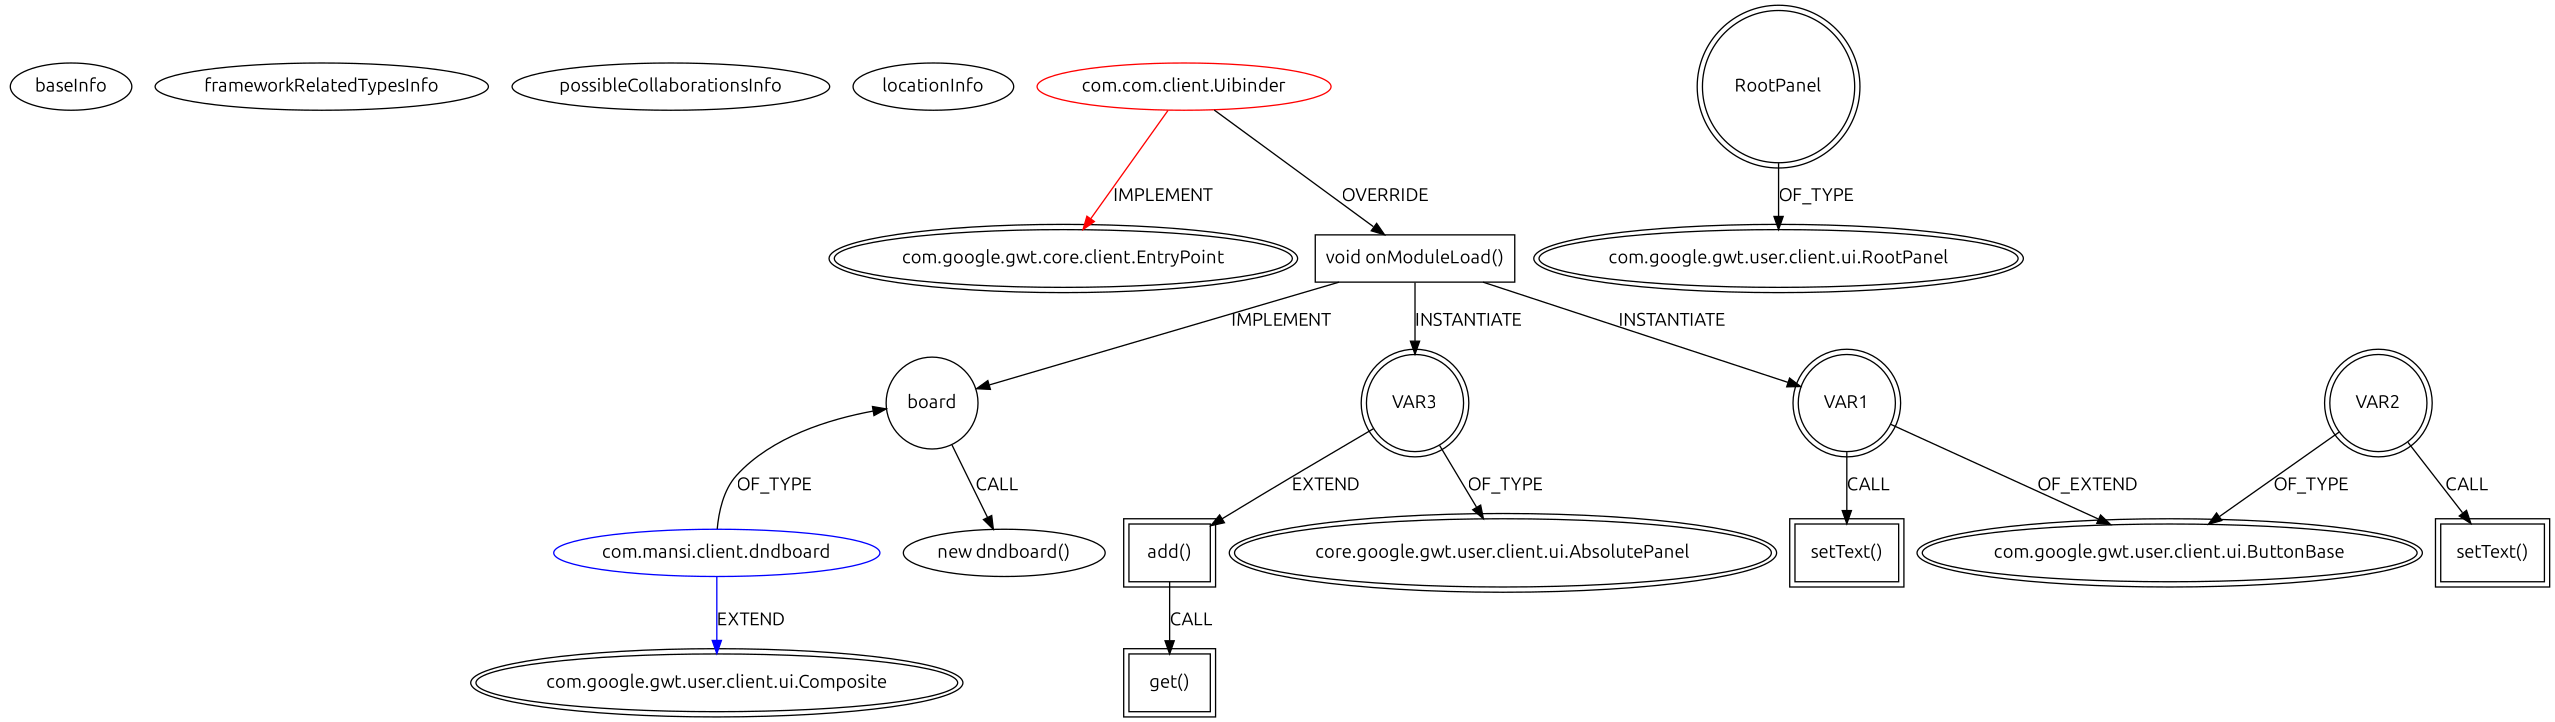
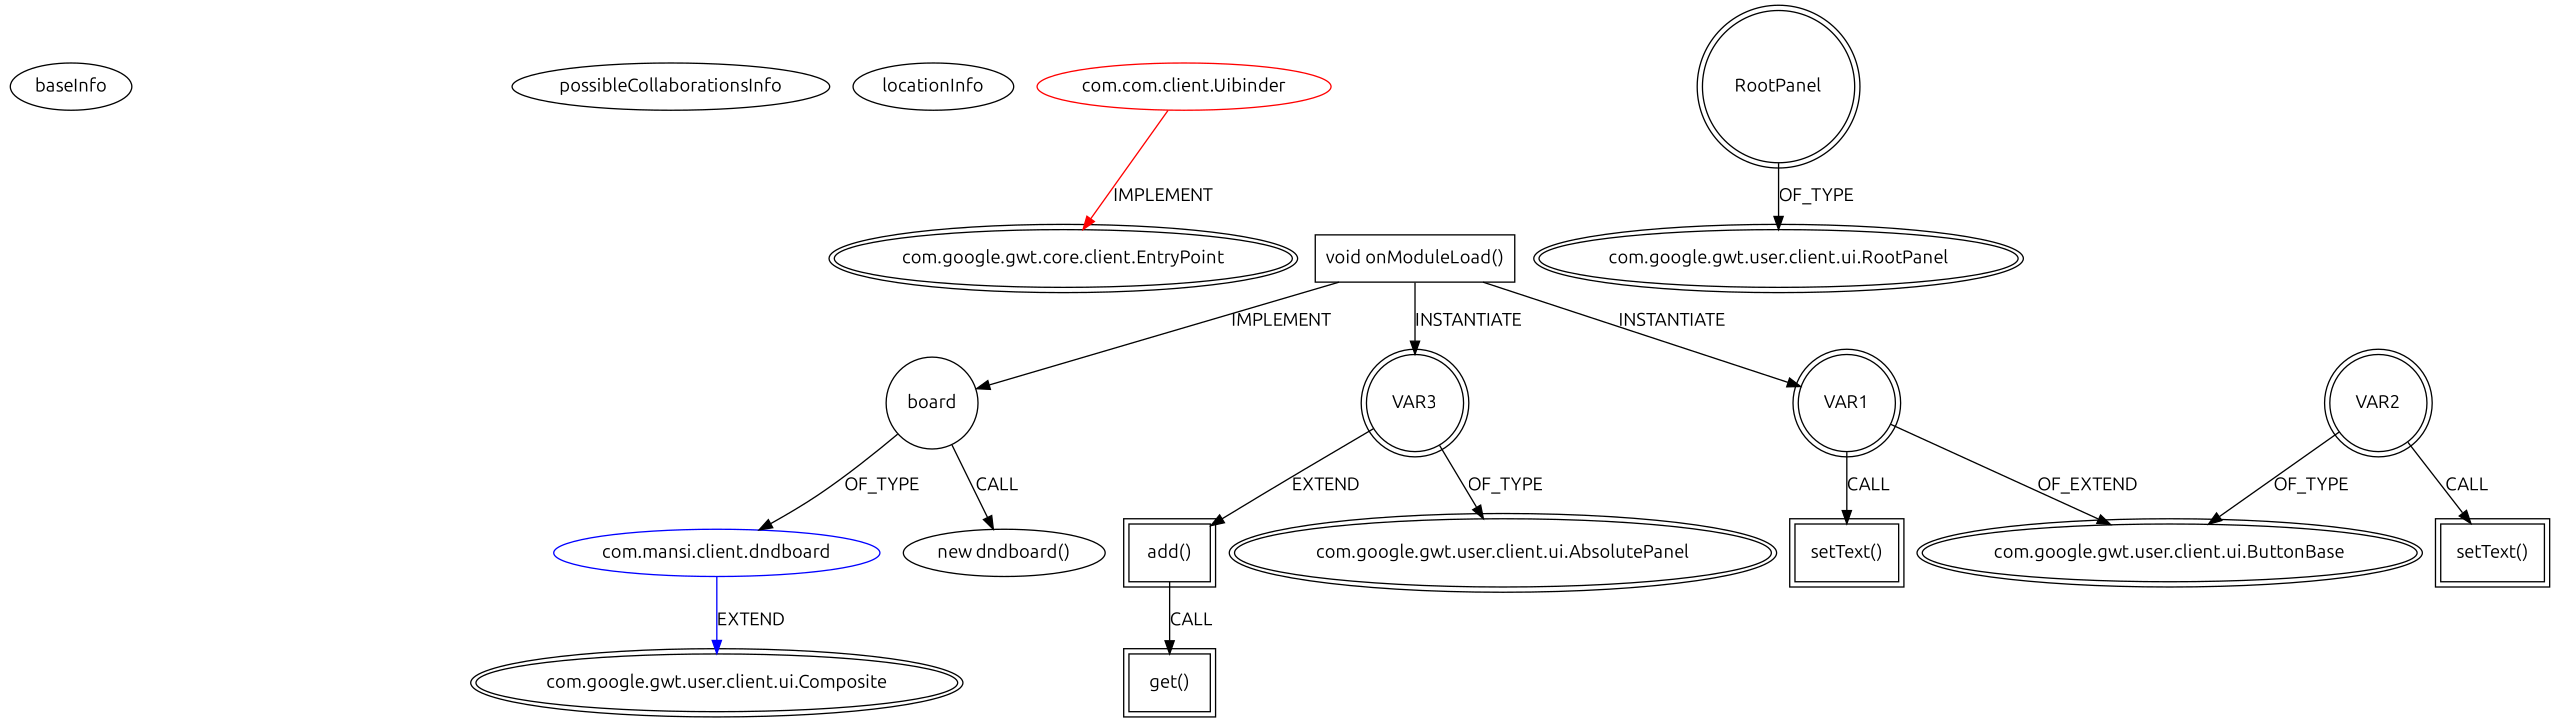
node "frameworkRelatedTypesInfo": removed
edge "com.com.client.Uibinder" -> "void onModuleLoad()": removed, label "OVERRIDE"
edge "com.mansi.client.dndboard" -> "board": reversed
node "core.google.gwt.user.client.ui.AbsolutePanel": label "core.google.gwt.user.client.ui.AbsolutePanel" -> "com.google.gwt.user.client.ui.AbsolutePanel"
